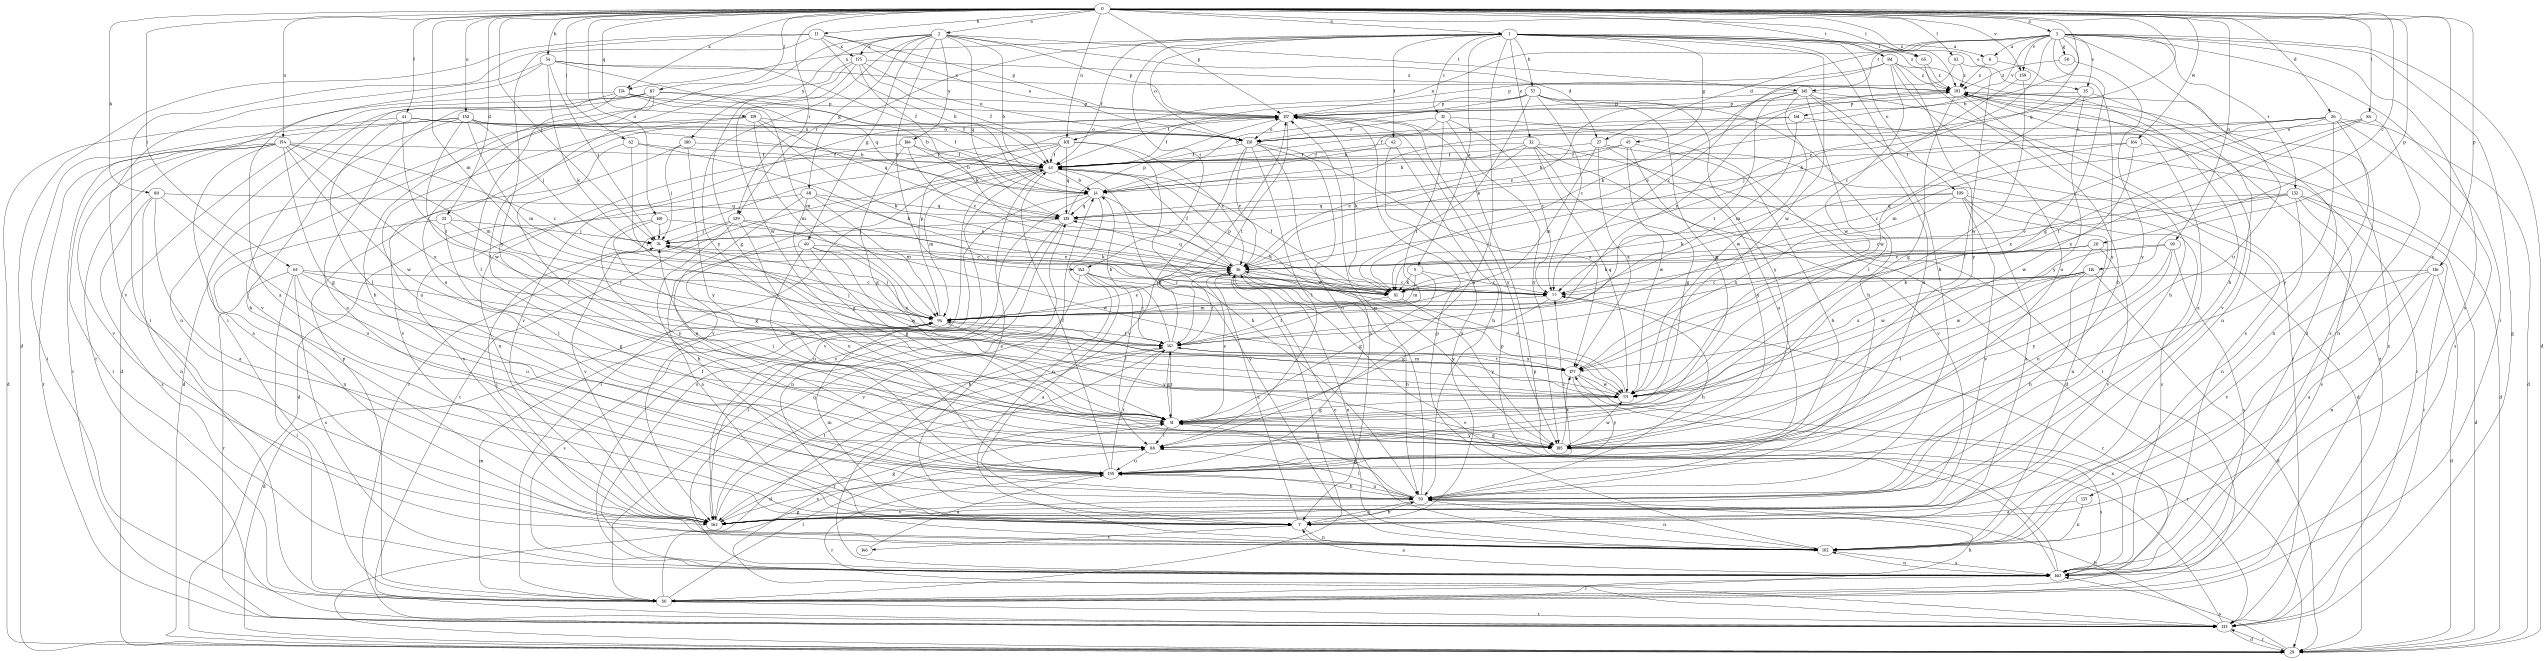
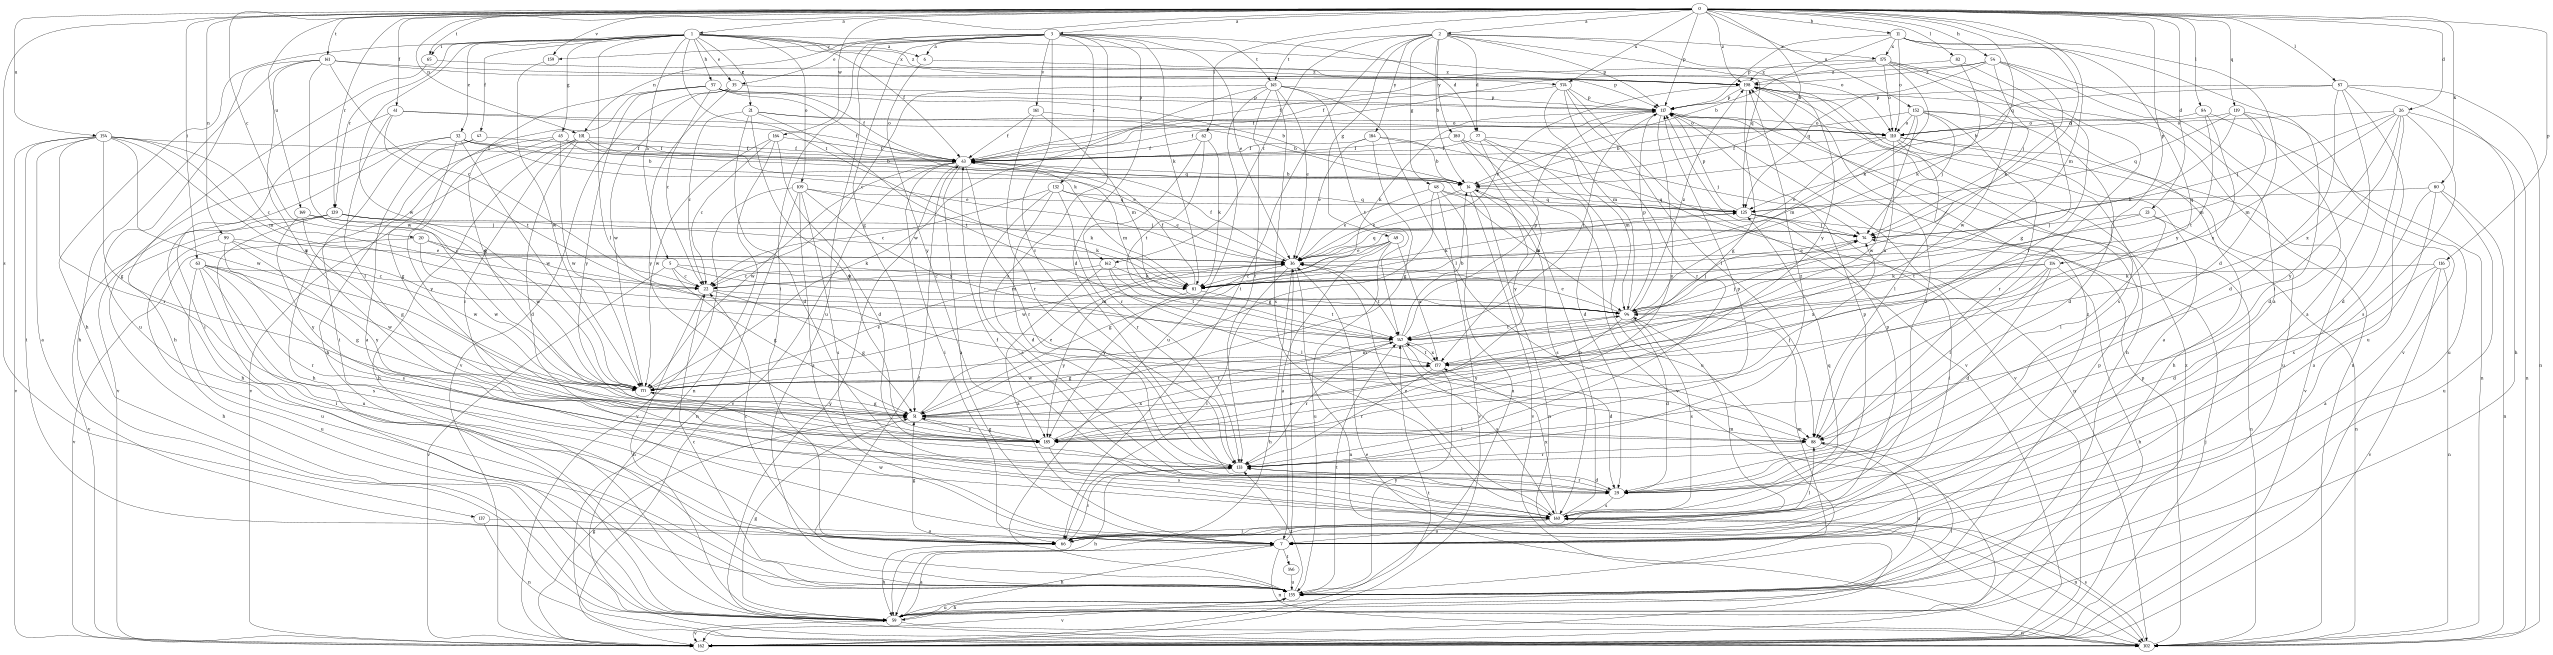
node "50": removed
node "174": label "174" -> "574"
node "193": label "193" -> "198"
edge "159" -> "22": now "145" -> "22"
edge "32" -> "171": label "q" -> "w"
edge "3" -> "133": label "g" -> "r"
edge "62" -> "51": now "62" -> "133"
edge "142" -> "162": now "5" -> "162"
edge "147" -> "140": added, label "s"
edge "185" -> "171": now "7" -> "171"
edge "132" -> "102": now "164" -> "102"
edge "88" -> "133": added, label "r"
